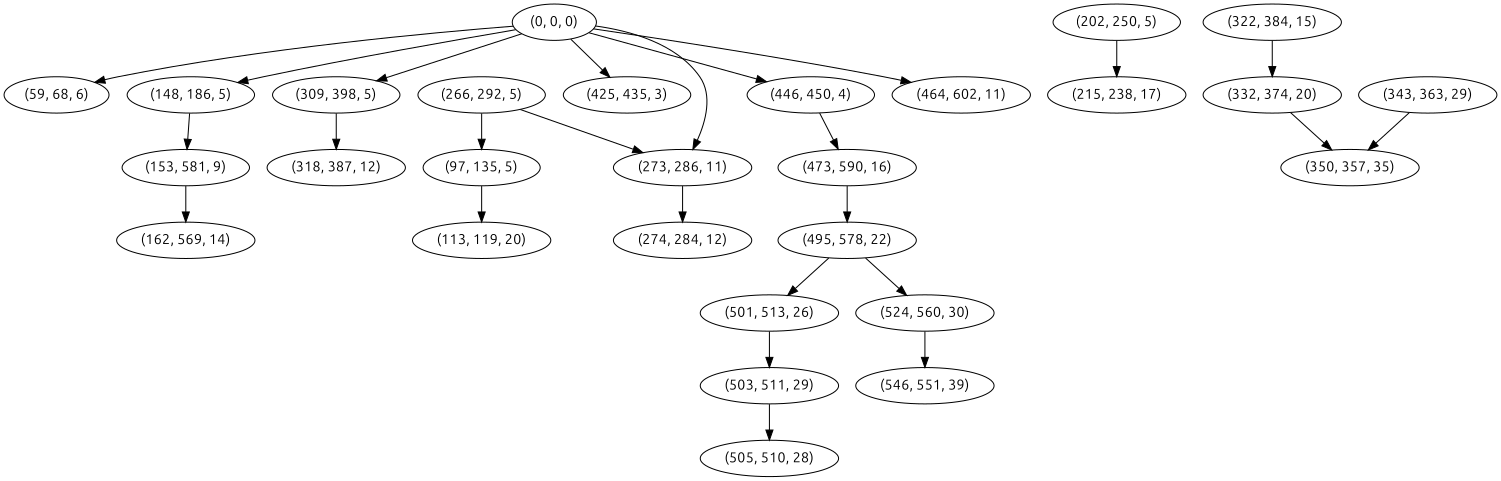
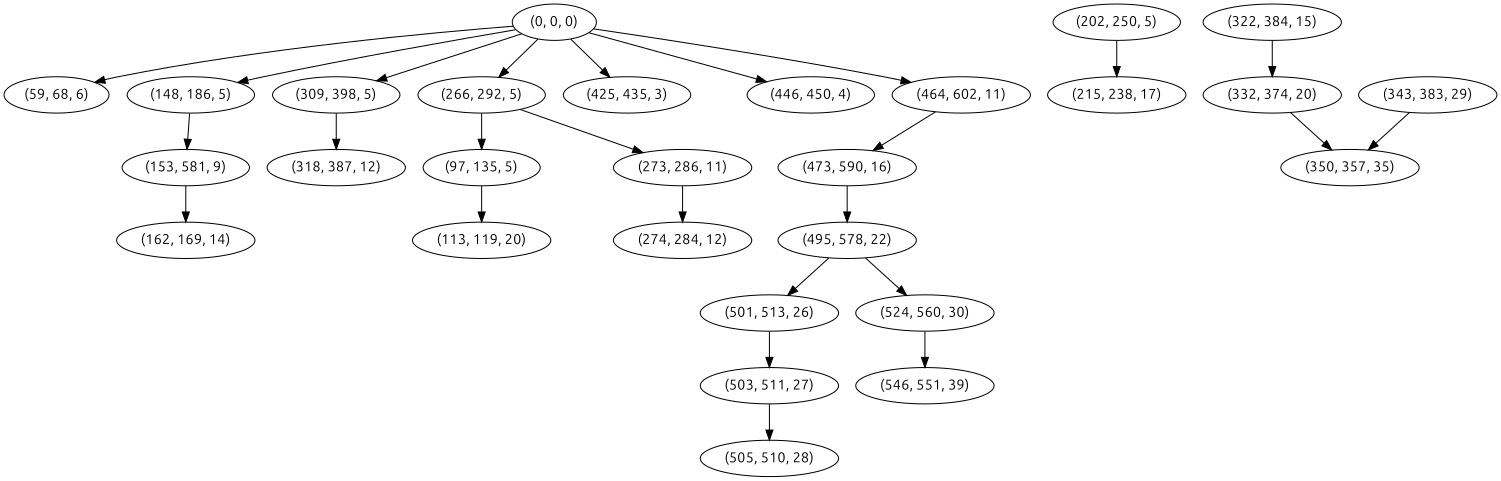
edge "(0, 0, 0)" -> "(273, 286, 11)": now "(0, 0, 0)" -> "(266, 292, 5)"
node "(343, 363, 29)": label "(343, 363, 29)" -> "(343, 383, 29)"
edge "(446, 450, 4)" -> "(473, 590, 16)": now "(464, 602, 11)" -> "(473, 590, 16)"
node "(162, 569, 14)": label "(162, 569, 14)" -> "(162, 169, 14)"
node "(503, 511, 29)": label "(503, 511, 29)" -> "(503, 511, 27)"
